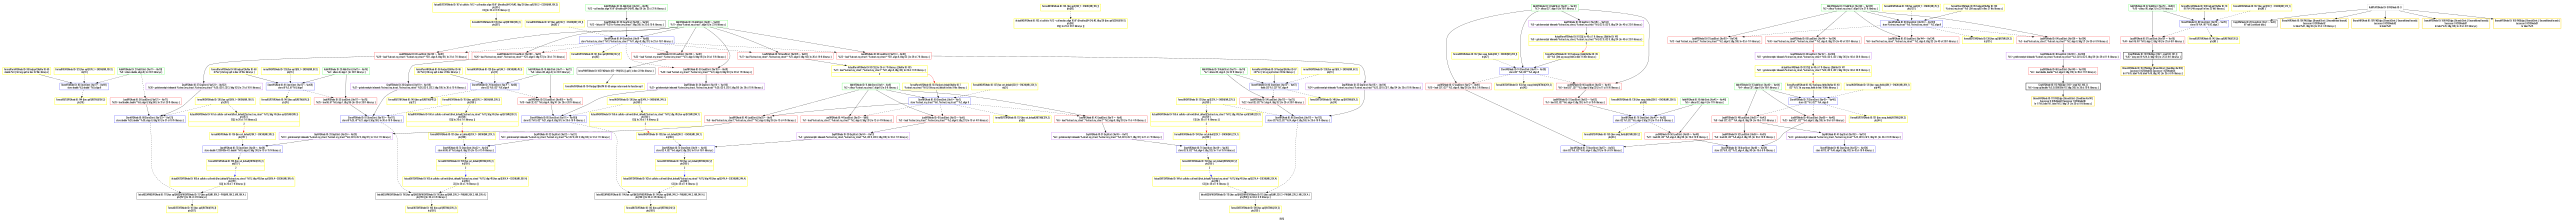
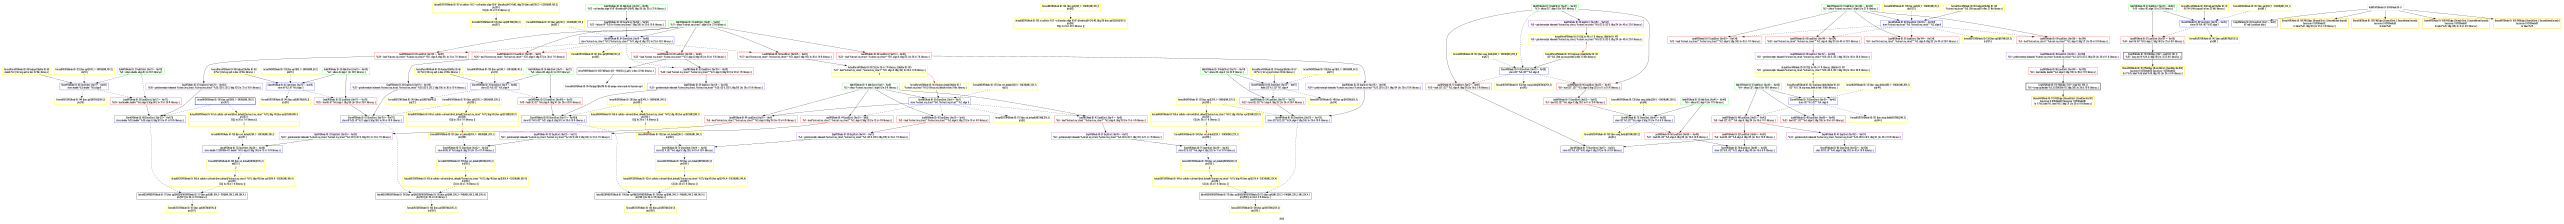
edge "StoreVFGNode ID: 89 StoreStmt: [Var134 <-- Var133]" -> "LoadVFGNode ID: 66 LoadStmt: [Var146 <-- Var134]": added
edge "AddrVFGNode ID: 14 AddrStmt: [Var41 <-- Var42]" -> "StoreVFGNode ID: 74 StoreStmt: [Var41 <-- Var39]": style solid -> dashed
edge "AddrVFGNode ID: 23 AddrStmt: [Var81 <-- Var82]" -> "LoadVFGNode ID: 59 LoadStmt: [Var110 <-- Var81]": now "LoadVFGNode ID: 63 LoadStmt: [Var126 <-- Var81]" -> "LoadVFGNode ID: 59 LoadStmt: [Var110 <-- Var81]"
edge "StoreVFGNode ID: 84 StoreStmt: [Var81 <-- Var99]" -> "LoadVFGNode ID: 60 LoadStmt: [Var114 <-- Var81]": removed
node "StoreVFGNode ID: 81 StoreStmt: [Var75 <-- Var68]": text "store i8 %2, i8* %8, align 1" -> "store i8 %2, i8* %8, align 3"
edge "StoreVFGNode ID: 82 StoreStmt: [Var77 <-- Var69]" -> "LoadVFGNode ID: 56 LoadStmt: [Var121 <-- Var77]": added
node "FormalINSVFGNode ID: 120 {fun: api1}18V_1 = ENCHI(MR_18V_1)": color yellow -> blue
edge "LoadVFGNode ID: 44 LoadStmt: [Var21 <-- Var8]" -> "GepVFGNode ID: 32 GepStmt: [Var22 <-- Var21]": added
edge "LoadVFGNode ID: 49 LoadStmt: [Var60 <-- Var43]" -> "StoreVFGNode ID: 78 StoreStmt: [Var60 <-- Var59]": now "LoadVFGNode ID: 52 LoadStmt: [Var56 <-- Var55]" -> "StoreVFGNode ID: 78 StoreStmt: [Var60 <-- Var59]"
